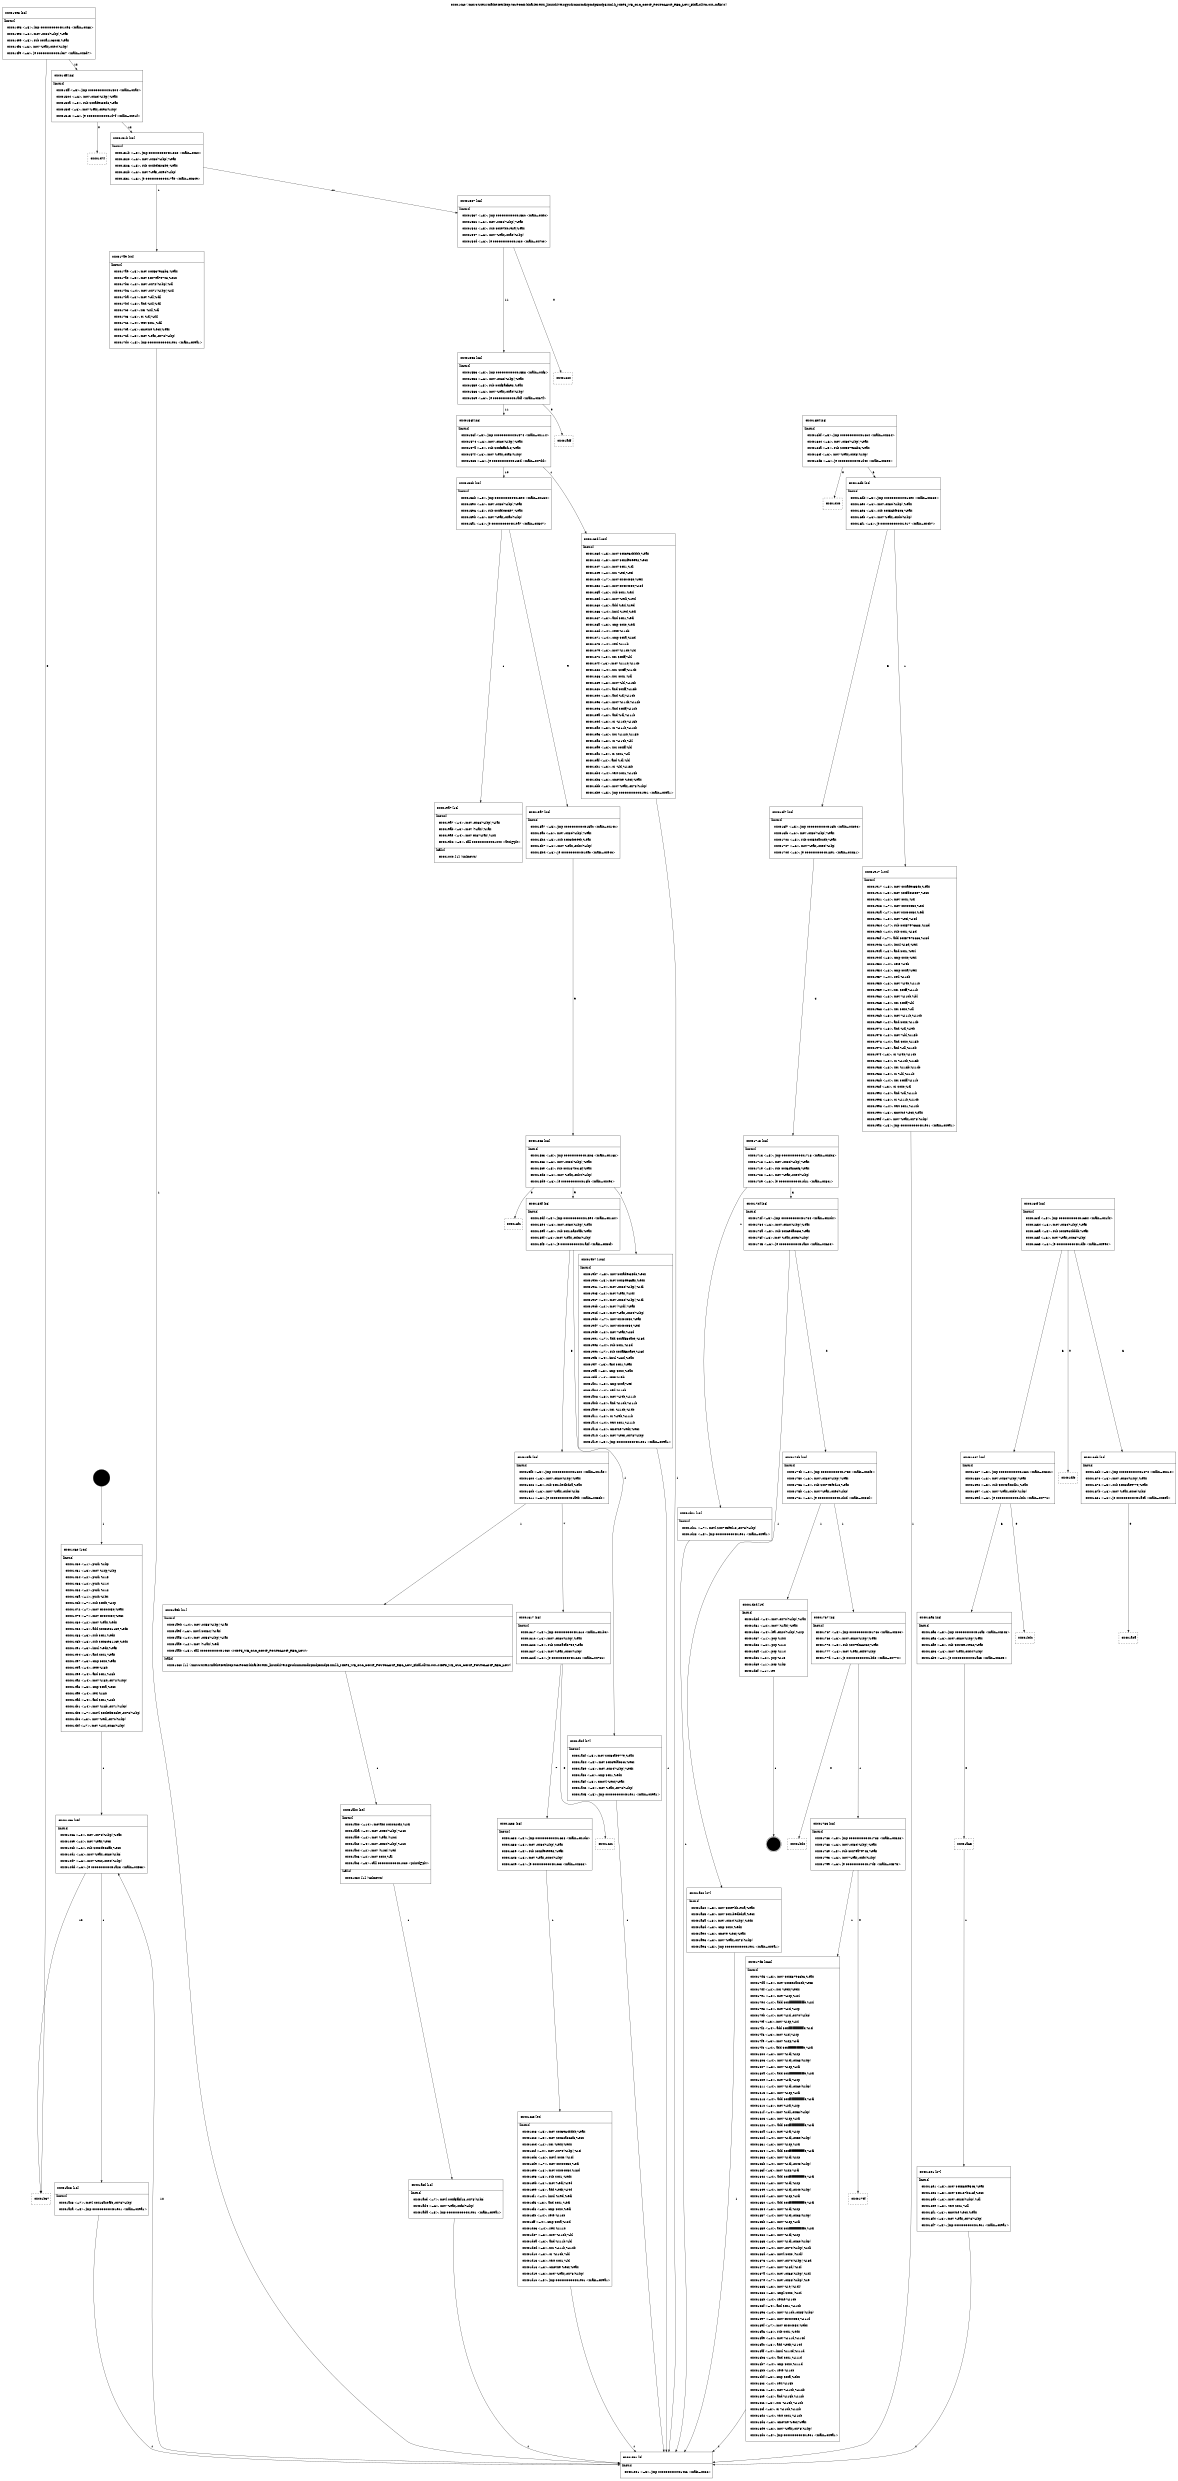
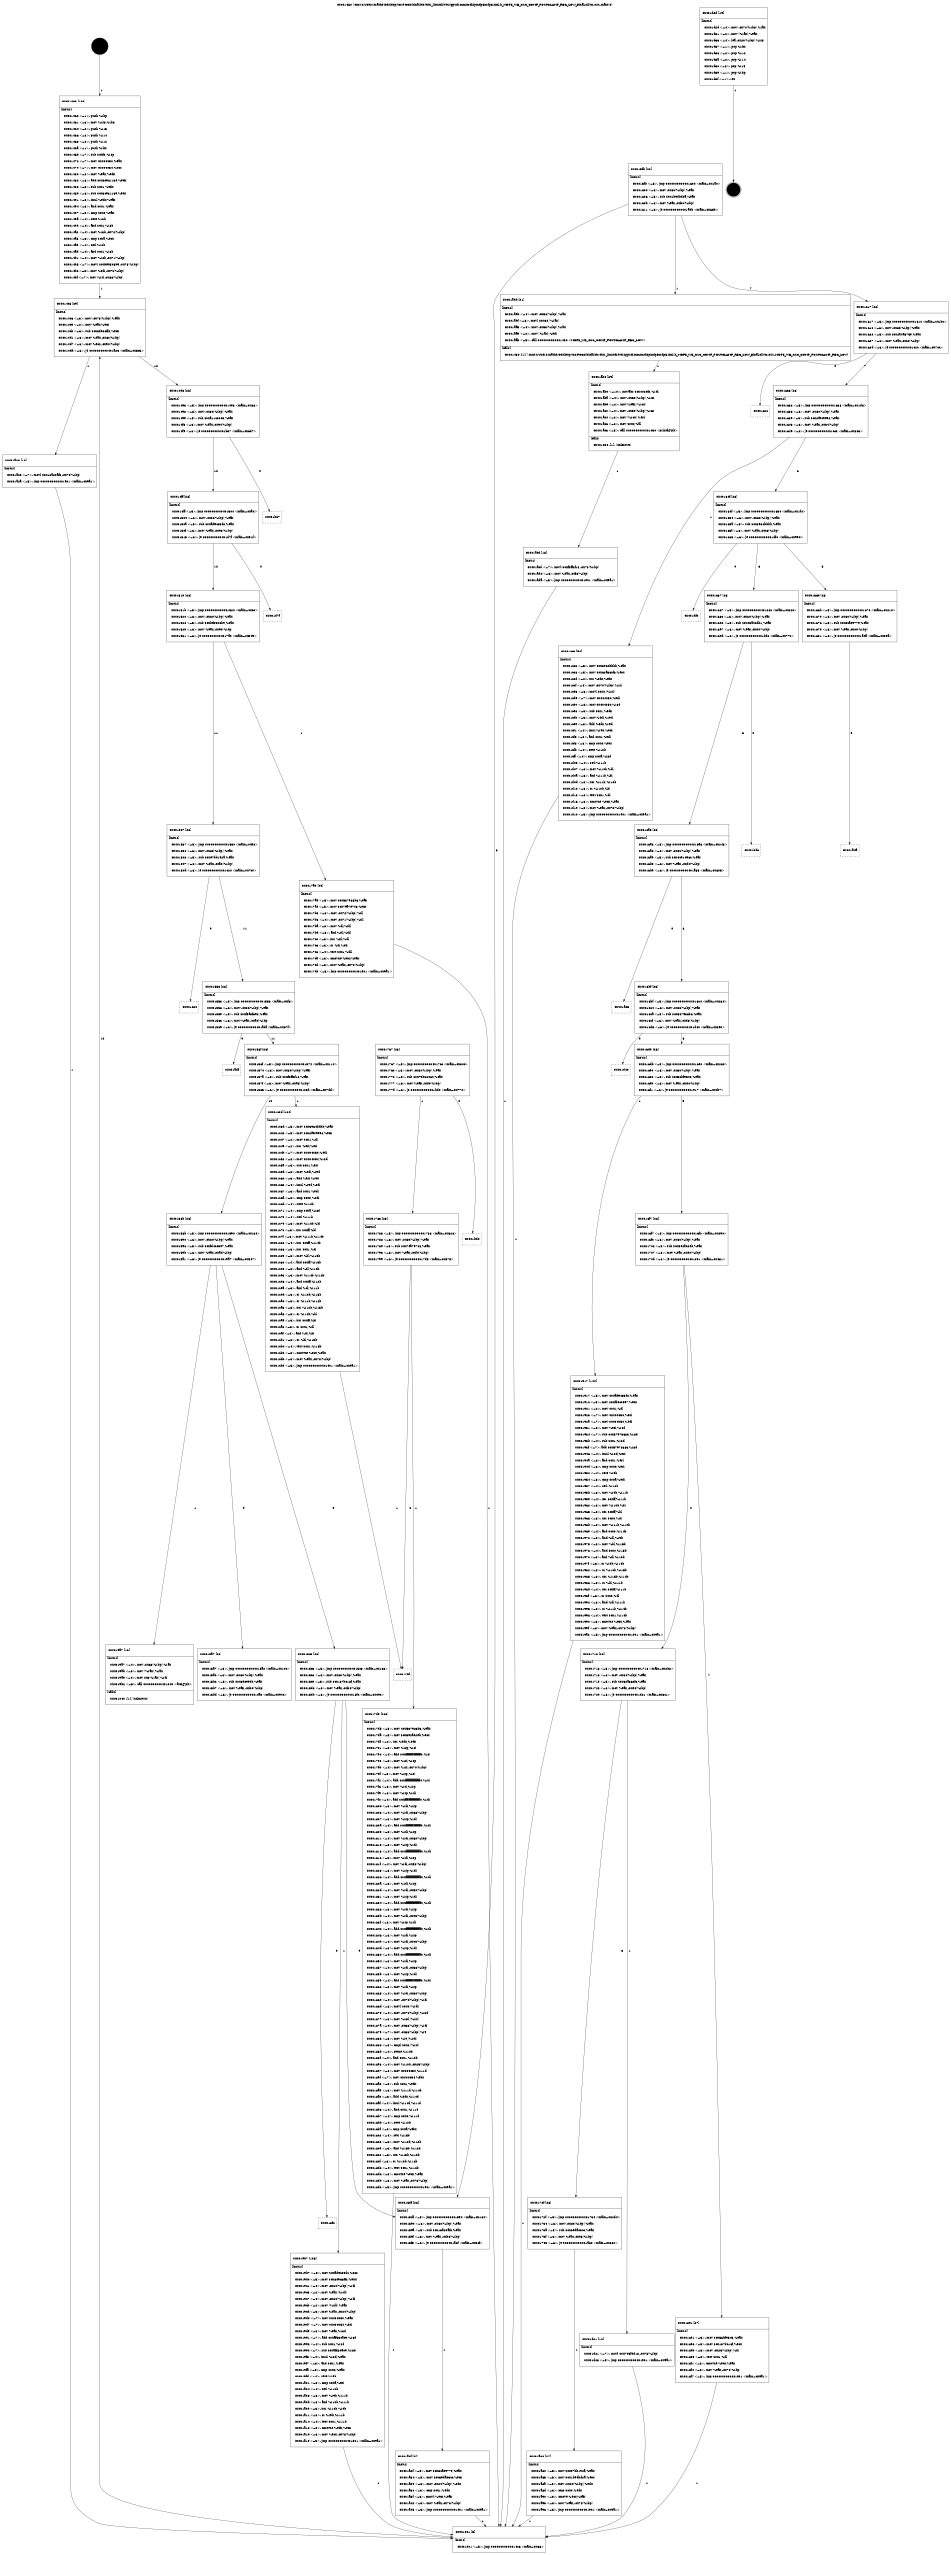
edge "0x401633 [28]" -> "0x40164f [28]": added, label "6"
edge "0x4016a3 [28]" -> "0x4016bf [28]": added, label "6"
edge "0x4015a7 [28]" -> "0x4015c3 [28]": now "0x40158b [28]" -> "0x4015c3 [28]"
edge "0x4015df [28]" -> "0x4015fb [28]": reversed
node "0x40174b [28]": removed
edge "0x401c3d [134]" -> "0x401e01 [5]": now "0x401c3d [134]" -> "0x40179f"
edge "0x401a65" -> "0x4018e1 [27]": now "0x4016f7 [28]" -> "0x4018e1 [27]"
edge "0x4014c6 [29]" -> "0x401b37": now "0x4014c6 [29]" -> "0x4014e3 [28]"
